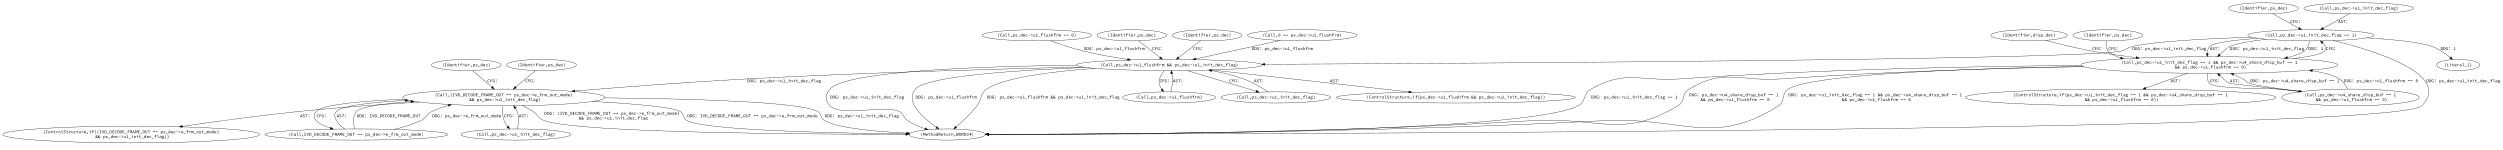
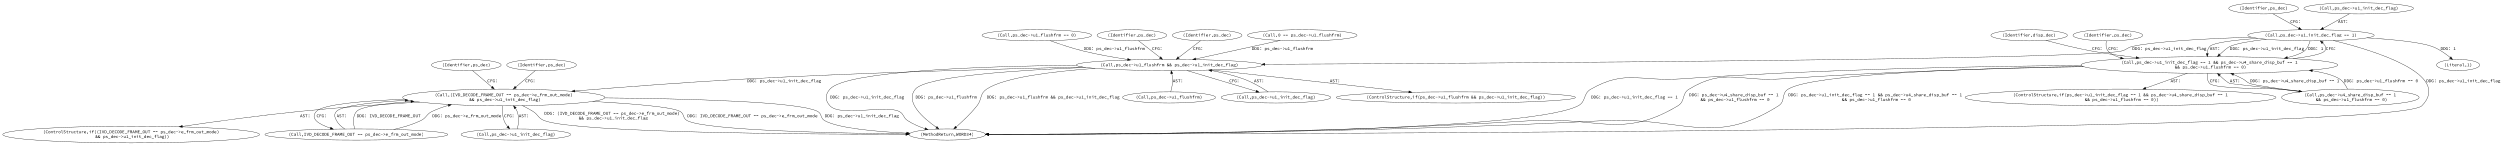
edge "(Call,ps_dec->u1_flushfrm && ps_dec->u1_init_dec_flag)" -> "(Call,ps_dec->u1_flushfrm)": removed, label "CFG:"
